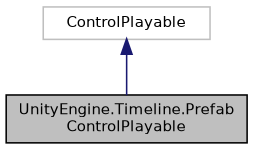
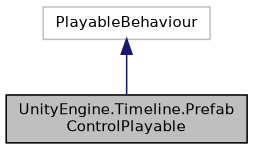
node "ControlPlayable": label "ControlPlayable" -> "PlayableBehaviour"
